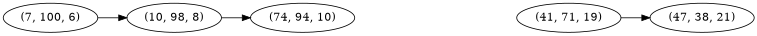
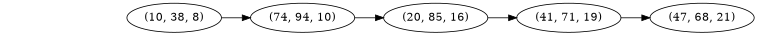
node "(7, 100, 6)": removed
node "(10, 98, 8)": label "(10, 98, 8)" -> "(10, 38, 8)"
node "(20, 85, 16)": added
node "(47, 38, 21)": label "(47, 38, 21)" -> "(47, 68, 21)"
